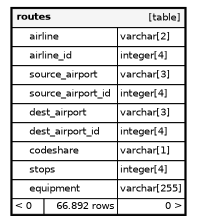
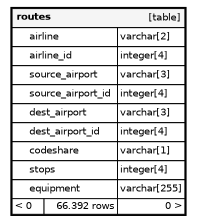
node "routes": text "66.892 rows" -> "66.392 rows"
